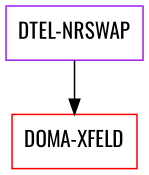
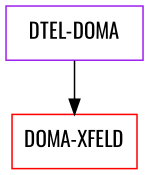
node "DTEL-NRSWAP": label "DTEL-NRSWAP" -> "DTEL-DOMA"
